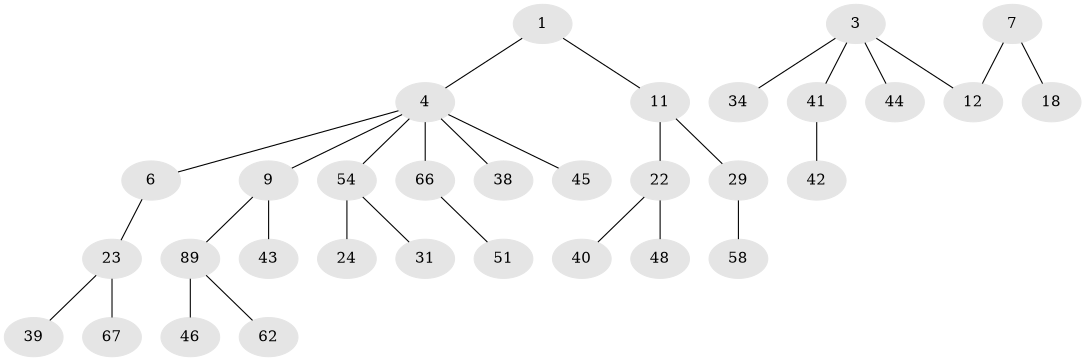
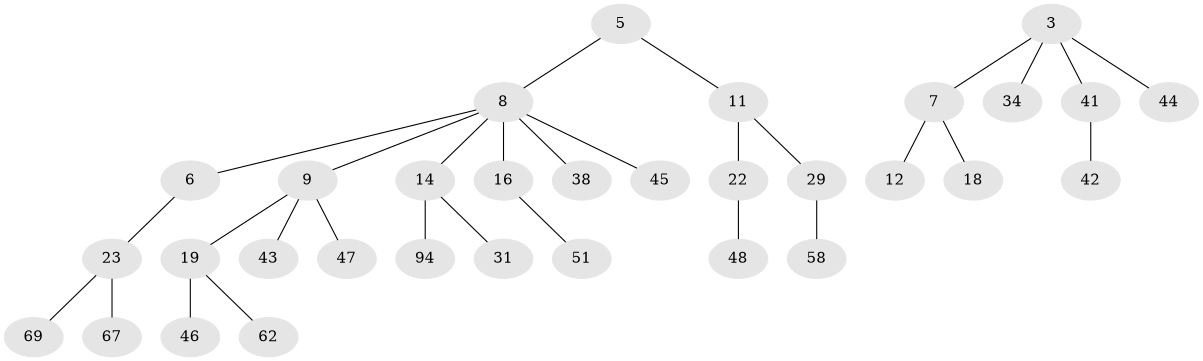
node "1": label "1" -> "5"
edge "3" -- "12": now "3" -- "7"
node "4": label "4" -> "8"
node "54": label "54" -> "14"
node "66": label "66" -> "16"
node "89": label "89" -> "19"
node "24": label "24" -> "94"
node "47": added
node "40": removed
node "39": label "39" -> "69"
